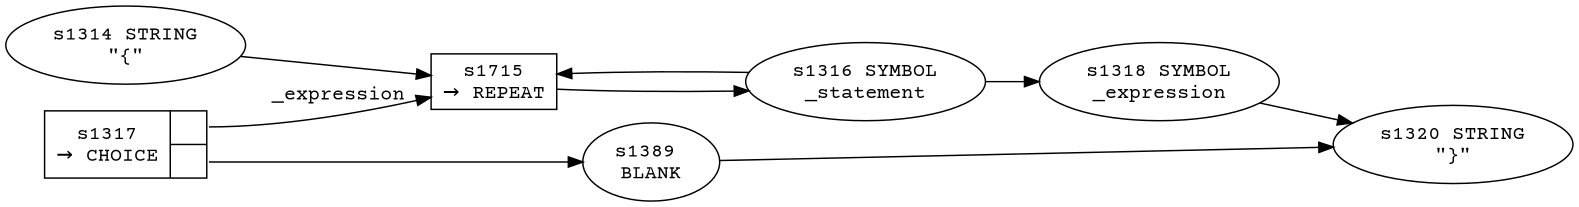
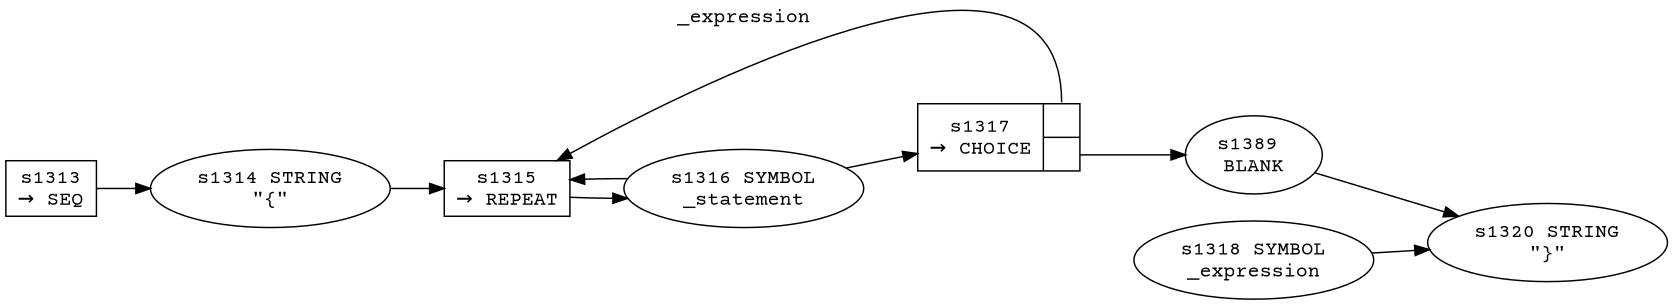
node "s1715 → REPEAT": label "s1715 → REPEAT" -> "s1315 → REPEAT"
edge "s1316 SYMBOL _statement" -> "s1318 SYMBOL _expression": now "s1316 SYMBOL _statement" -> "s1317"
node "s1313 → SEQ": added
